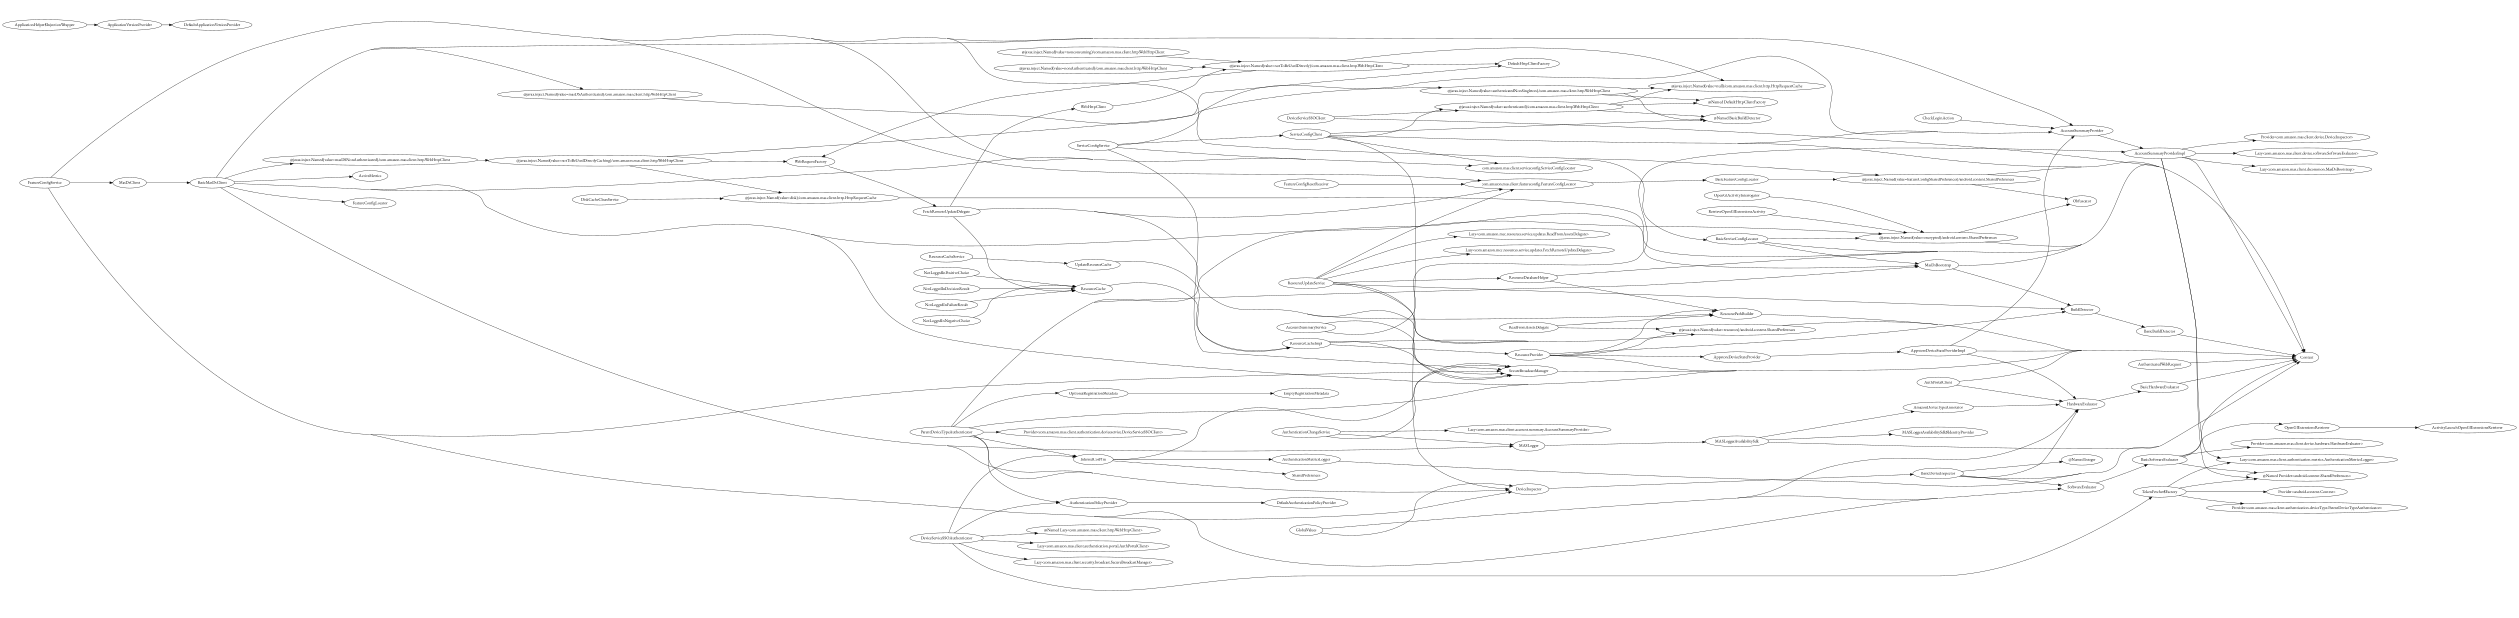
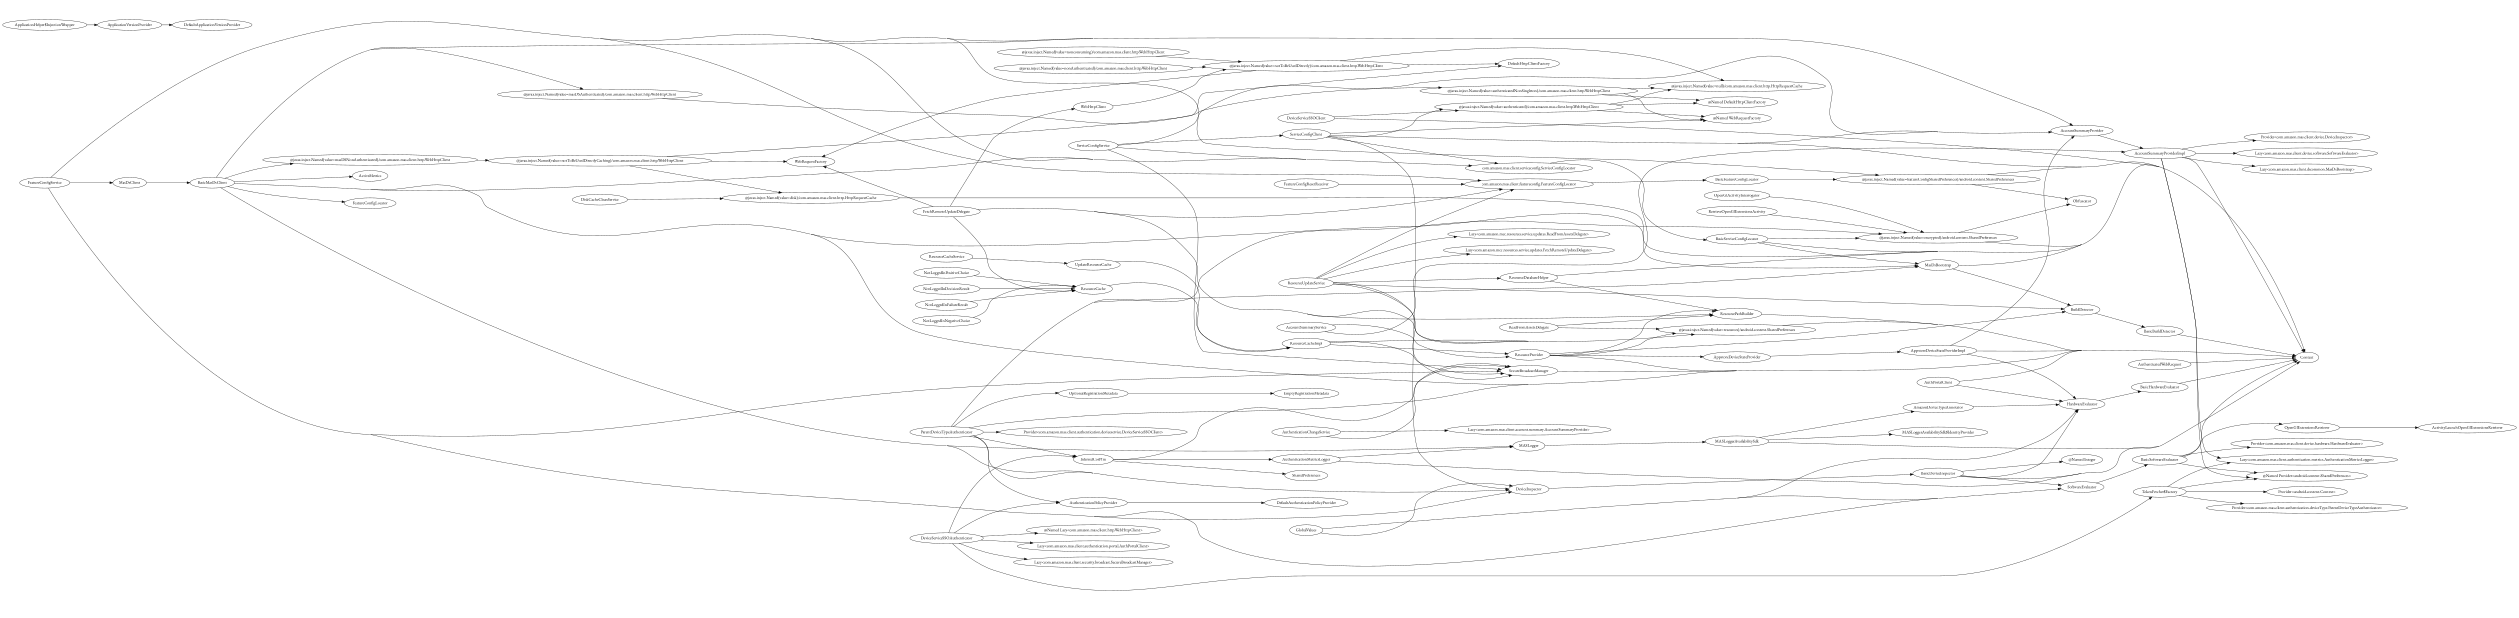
node "@Named BasicBuildDetector": label "@Named BasicBuildDetector" -> "@Named WebRequestFactory"
node "CheckLoginAction": removed
edge "WebRequestFactory" -> "FetchRemoteUpdateDelegate": reversed
edge "AccountSummaryService" -> "SecureBroadcastManager": now "AccountSummaryService" -> "ResourceProvider"
edge "AuthenticationChangeService" -> "MASLogger": now "AuthenticationMetricsLogger" -> "MASLogger"
